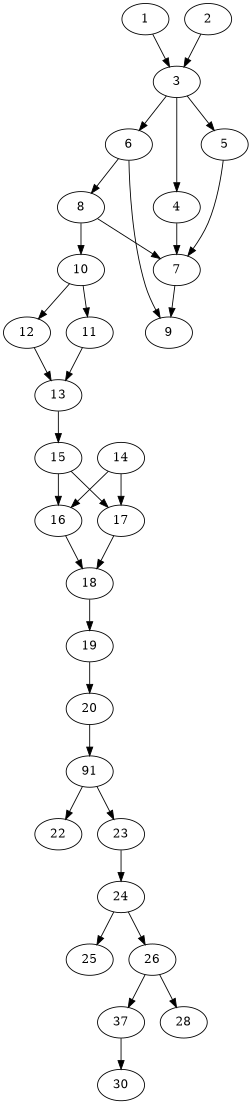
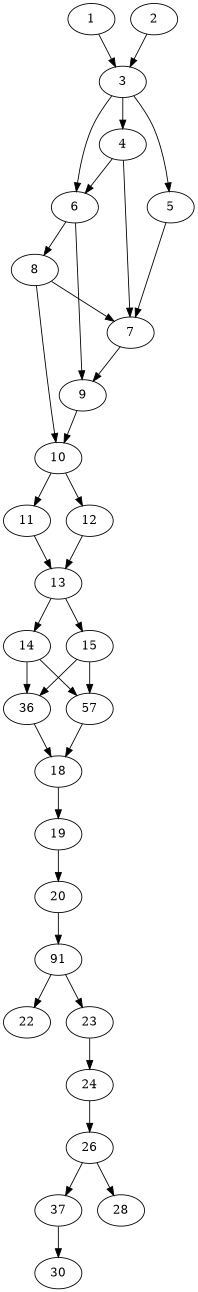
edge "4" -> "6": added
edge "9" -> "10": added
node "16": label "16" -> "36"
node "17": label "17" -> "57"
edge "13" -> "14": added
node "25": removed
